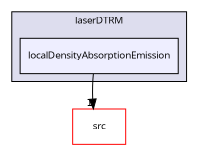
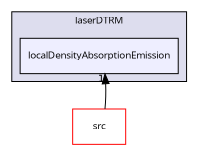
edge "localDensityAbsorptionEmission" -> "src": reversed
